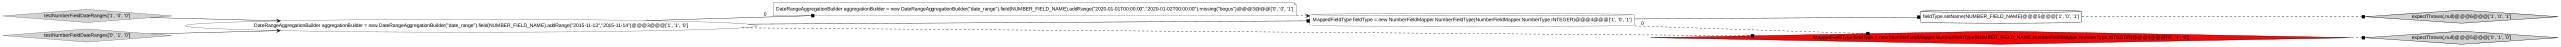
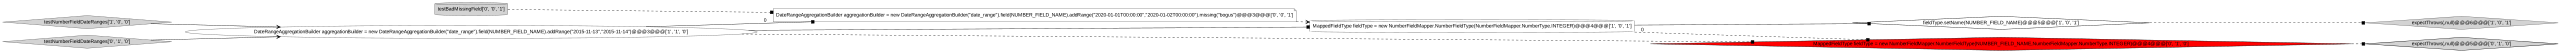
node "testBadMissingField['0', '0', '1']": added
node "fieldType.setName(NUMBER_FIELD_NAME)@@@5@@@['1', '0', '1']": shape cylinder -> diamond
node "expectThrows(,null)@@@6@@@['1', '0', '1']": color black -> gray40
